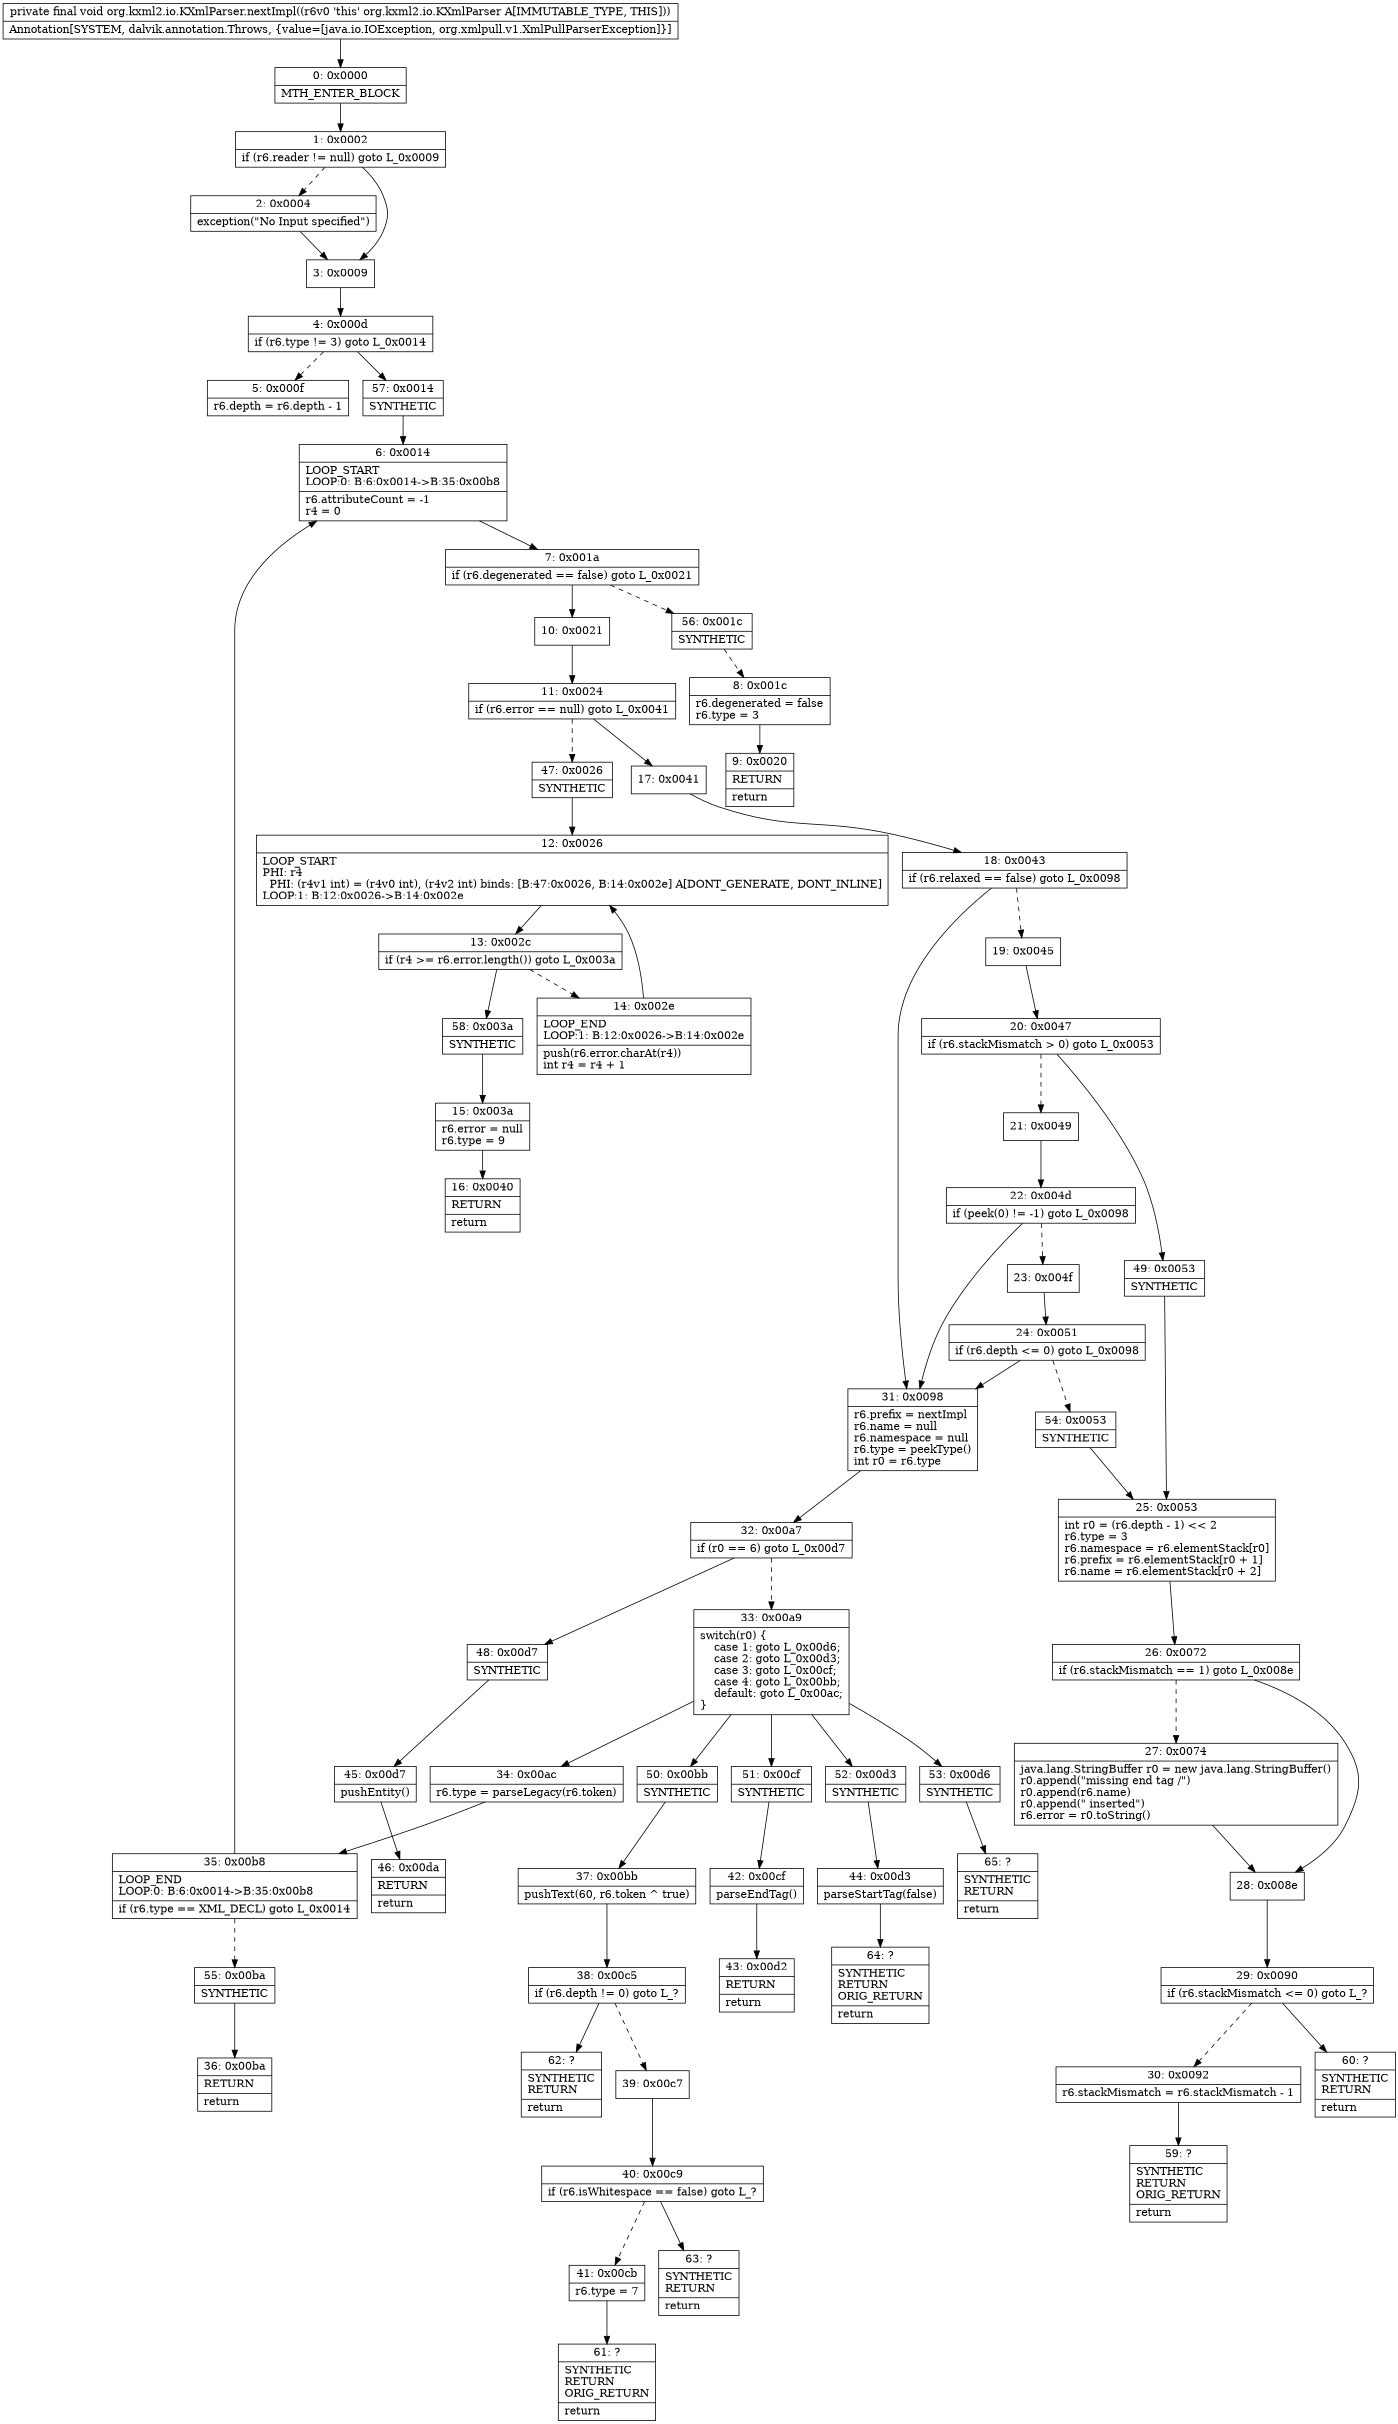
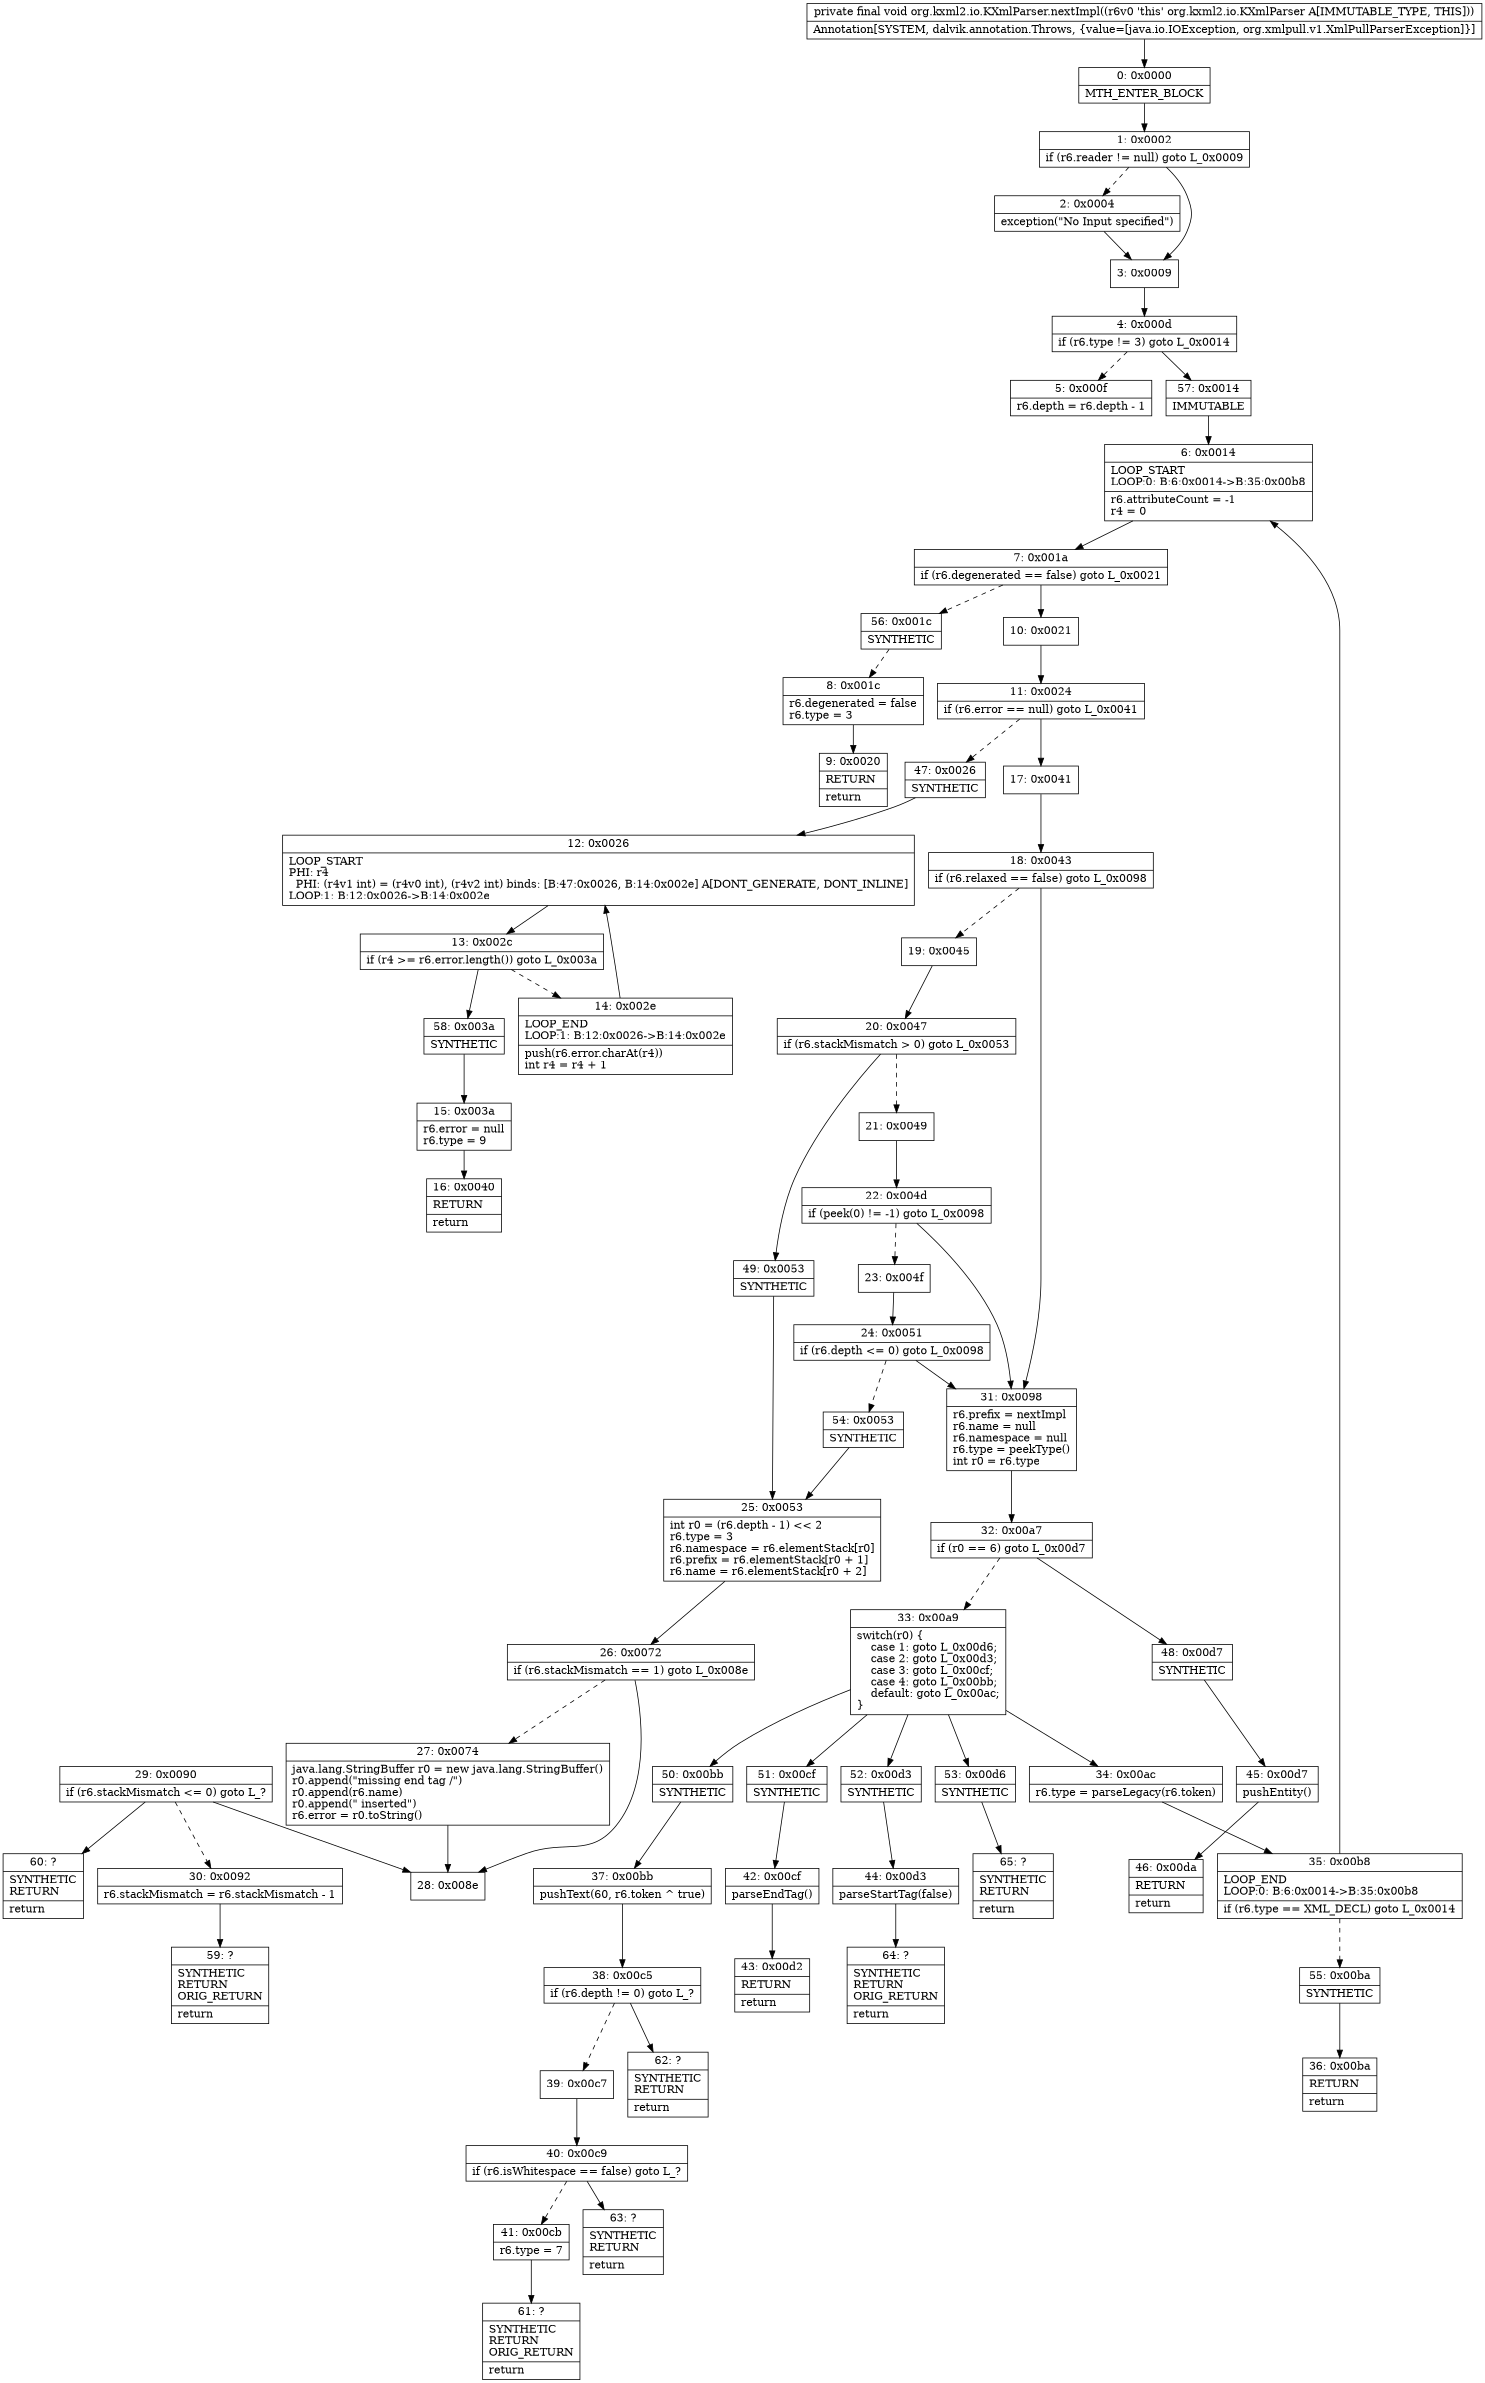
node "57: 0x0014": text "SYNTHETIC" -> "IMMUTABLE"
edge "28: 0x008e" -> "29: 0x0090": reversed
